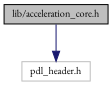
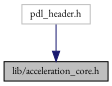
edge "lib/acceleration_core.h" -> "pdl_header.h": reversed
